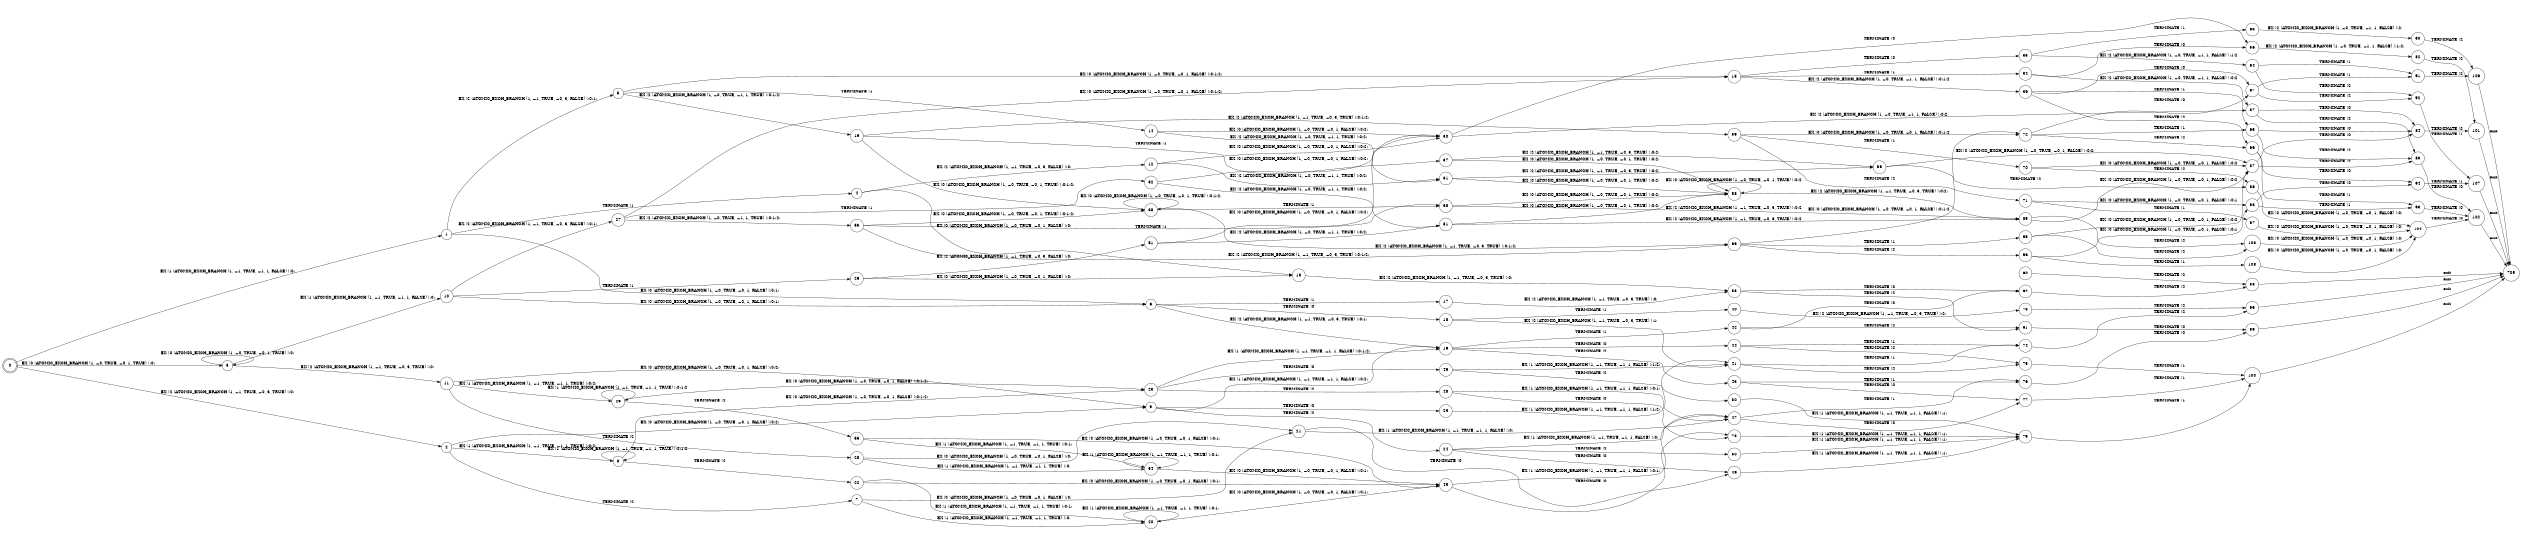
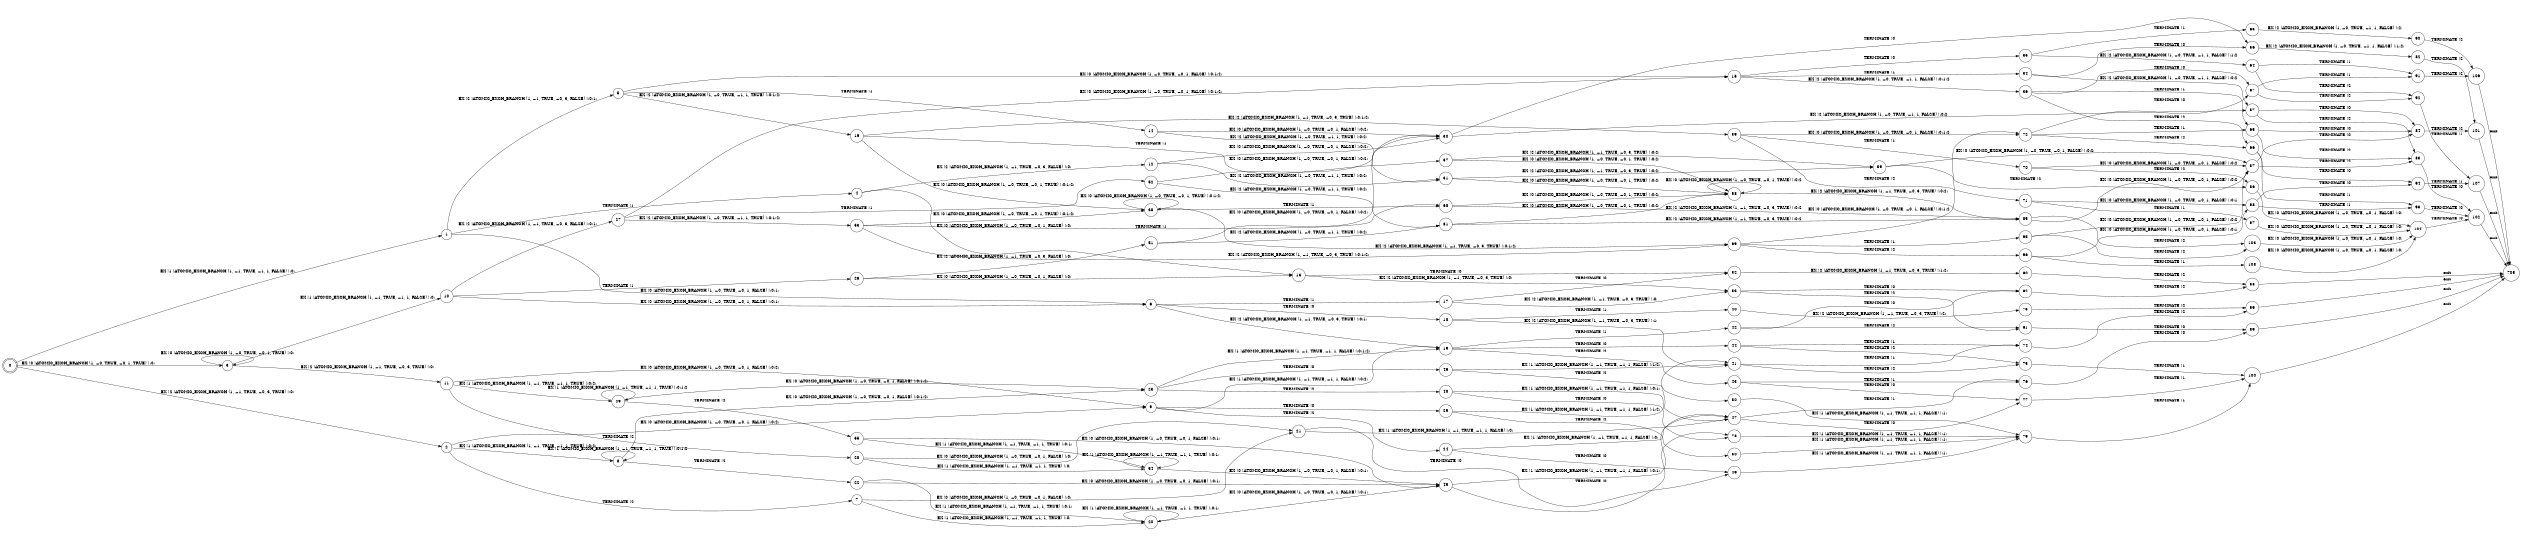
node "32": added
edge "24" -> "50": now "25" -> "50"
